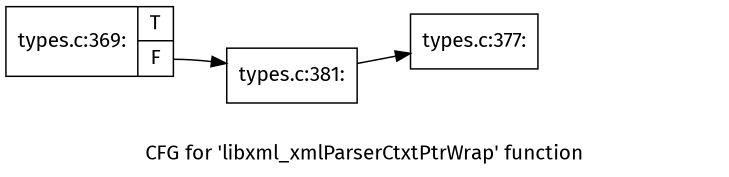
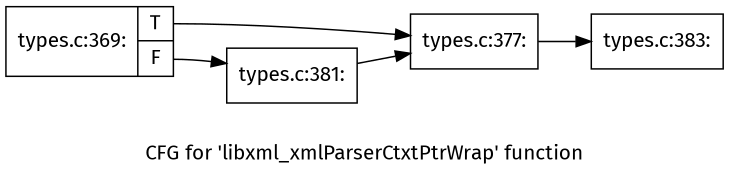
edge "types.c:369:" -> "types.c:377:": added
node "types.c:383:": added
